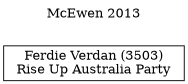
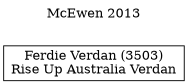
node "Ferdie Verdan (3503) Rise Up Australia Party": label "Ferdie Verdan (3503) Rise Up Australia Party" -> "Ferdie Verdan (3503) Rise Up Australia Verdan"
